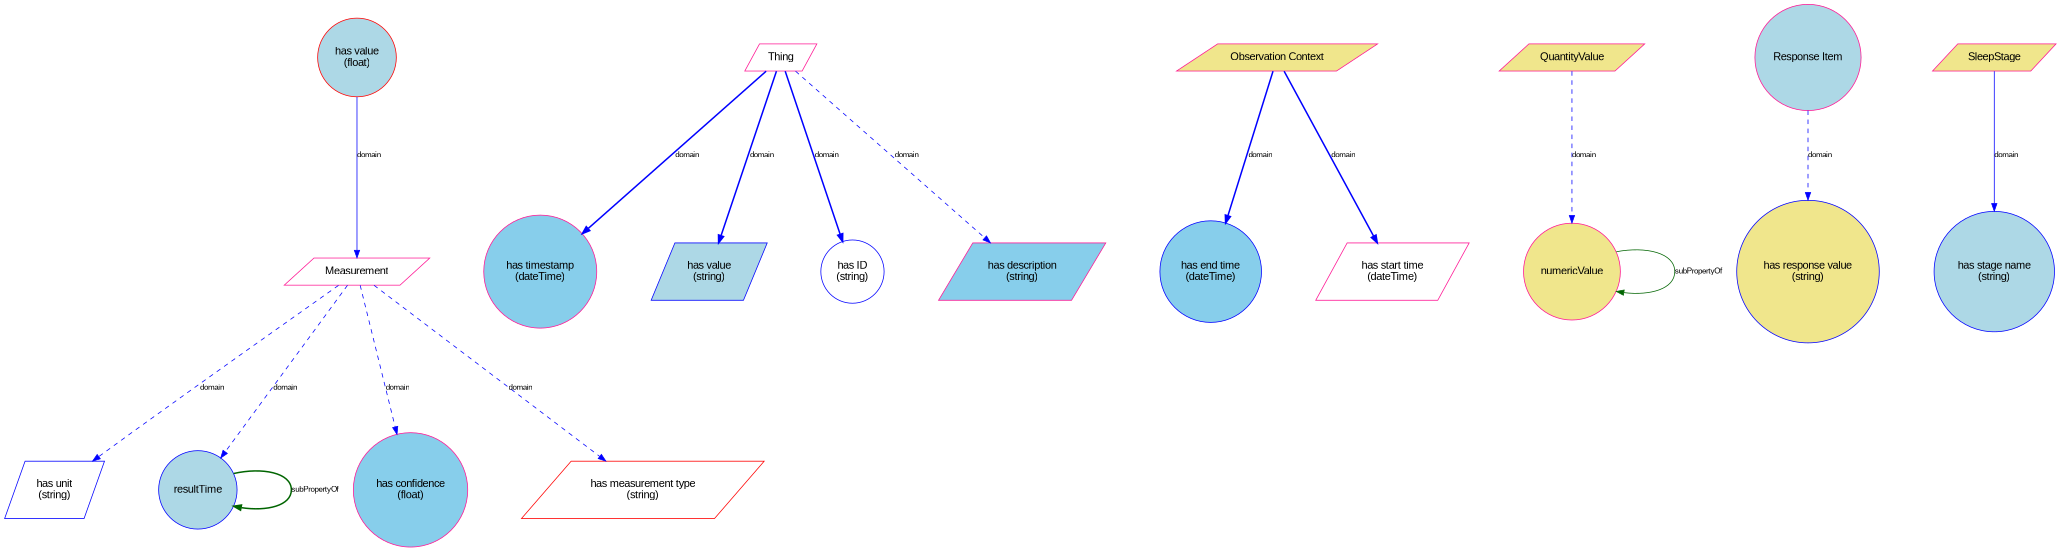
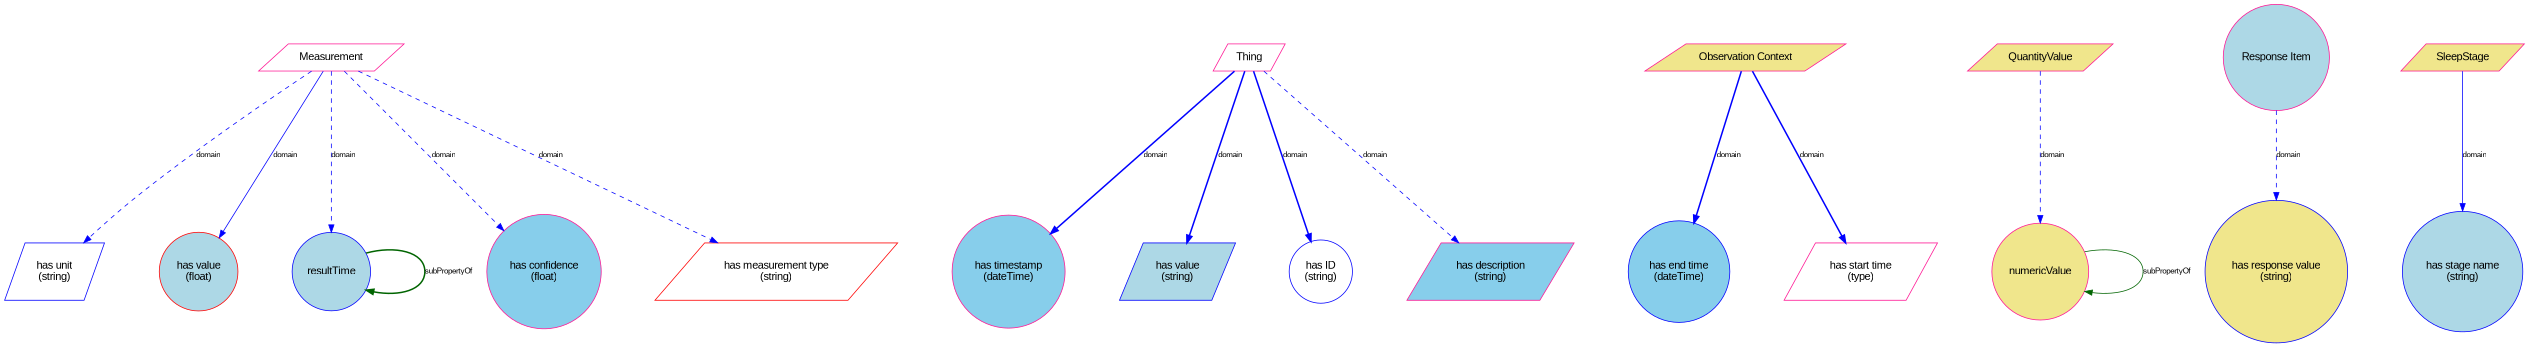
edge "has value (float)" -> "Measurement": reversed
node "has start time (dateTime)": label "has start time (dateTime)" -> "has start time (type)"
